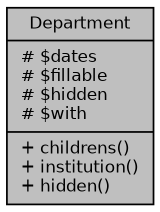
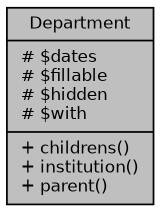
node "Department": text "+ hidden()" -> "+ parent()"
